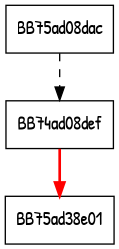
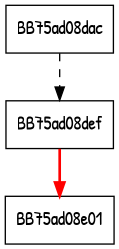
node "BB74ad08def": label "BB74ad08def" -> "BB75ad08def"
node "BB75ad38e01": label "BB75ad38e01" -> "BB75ad08e01"
